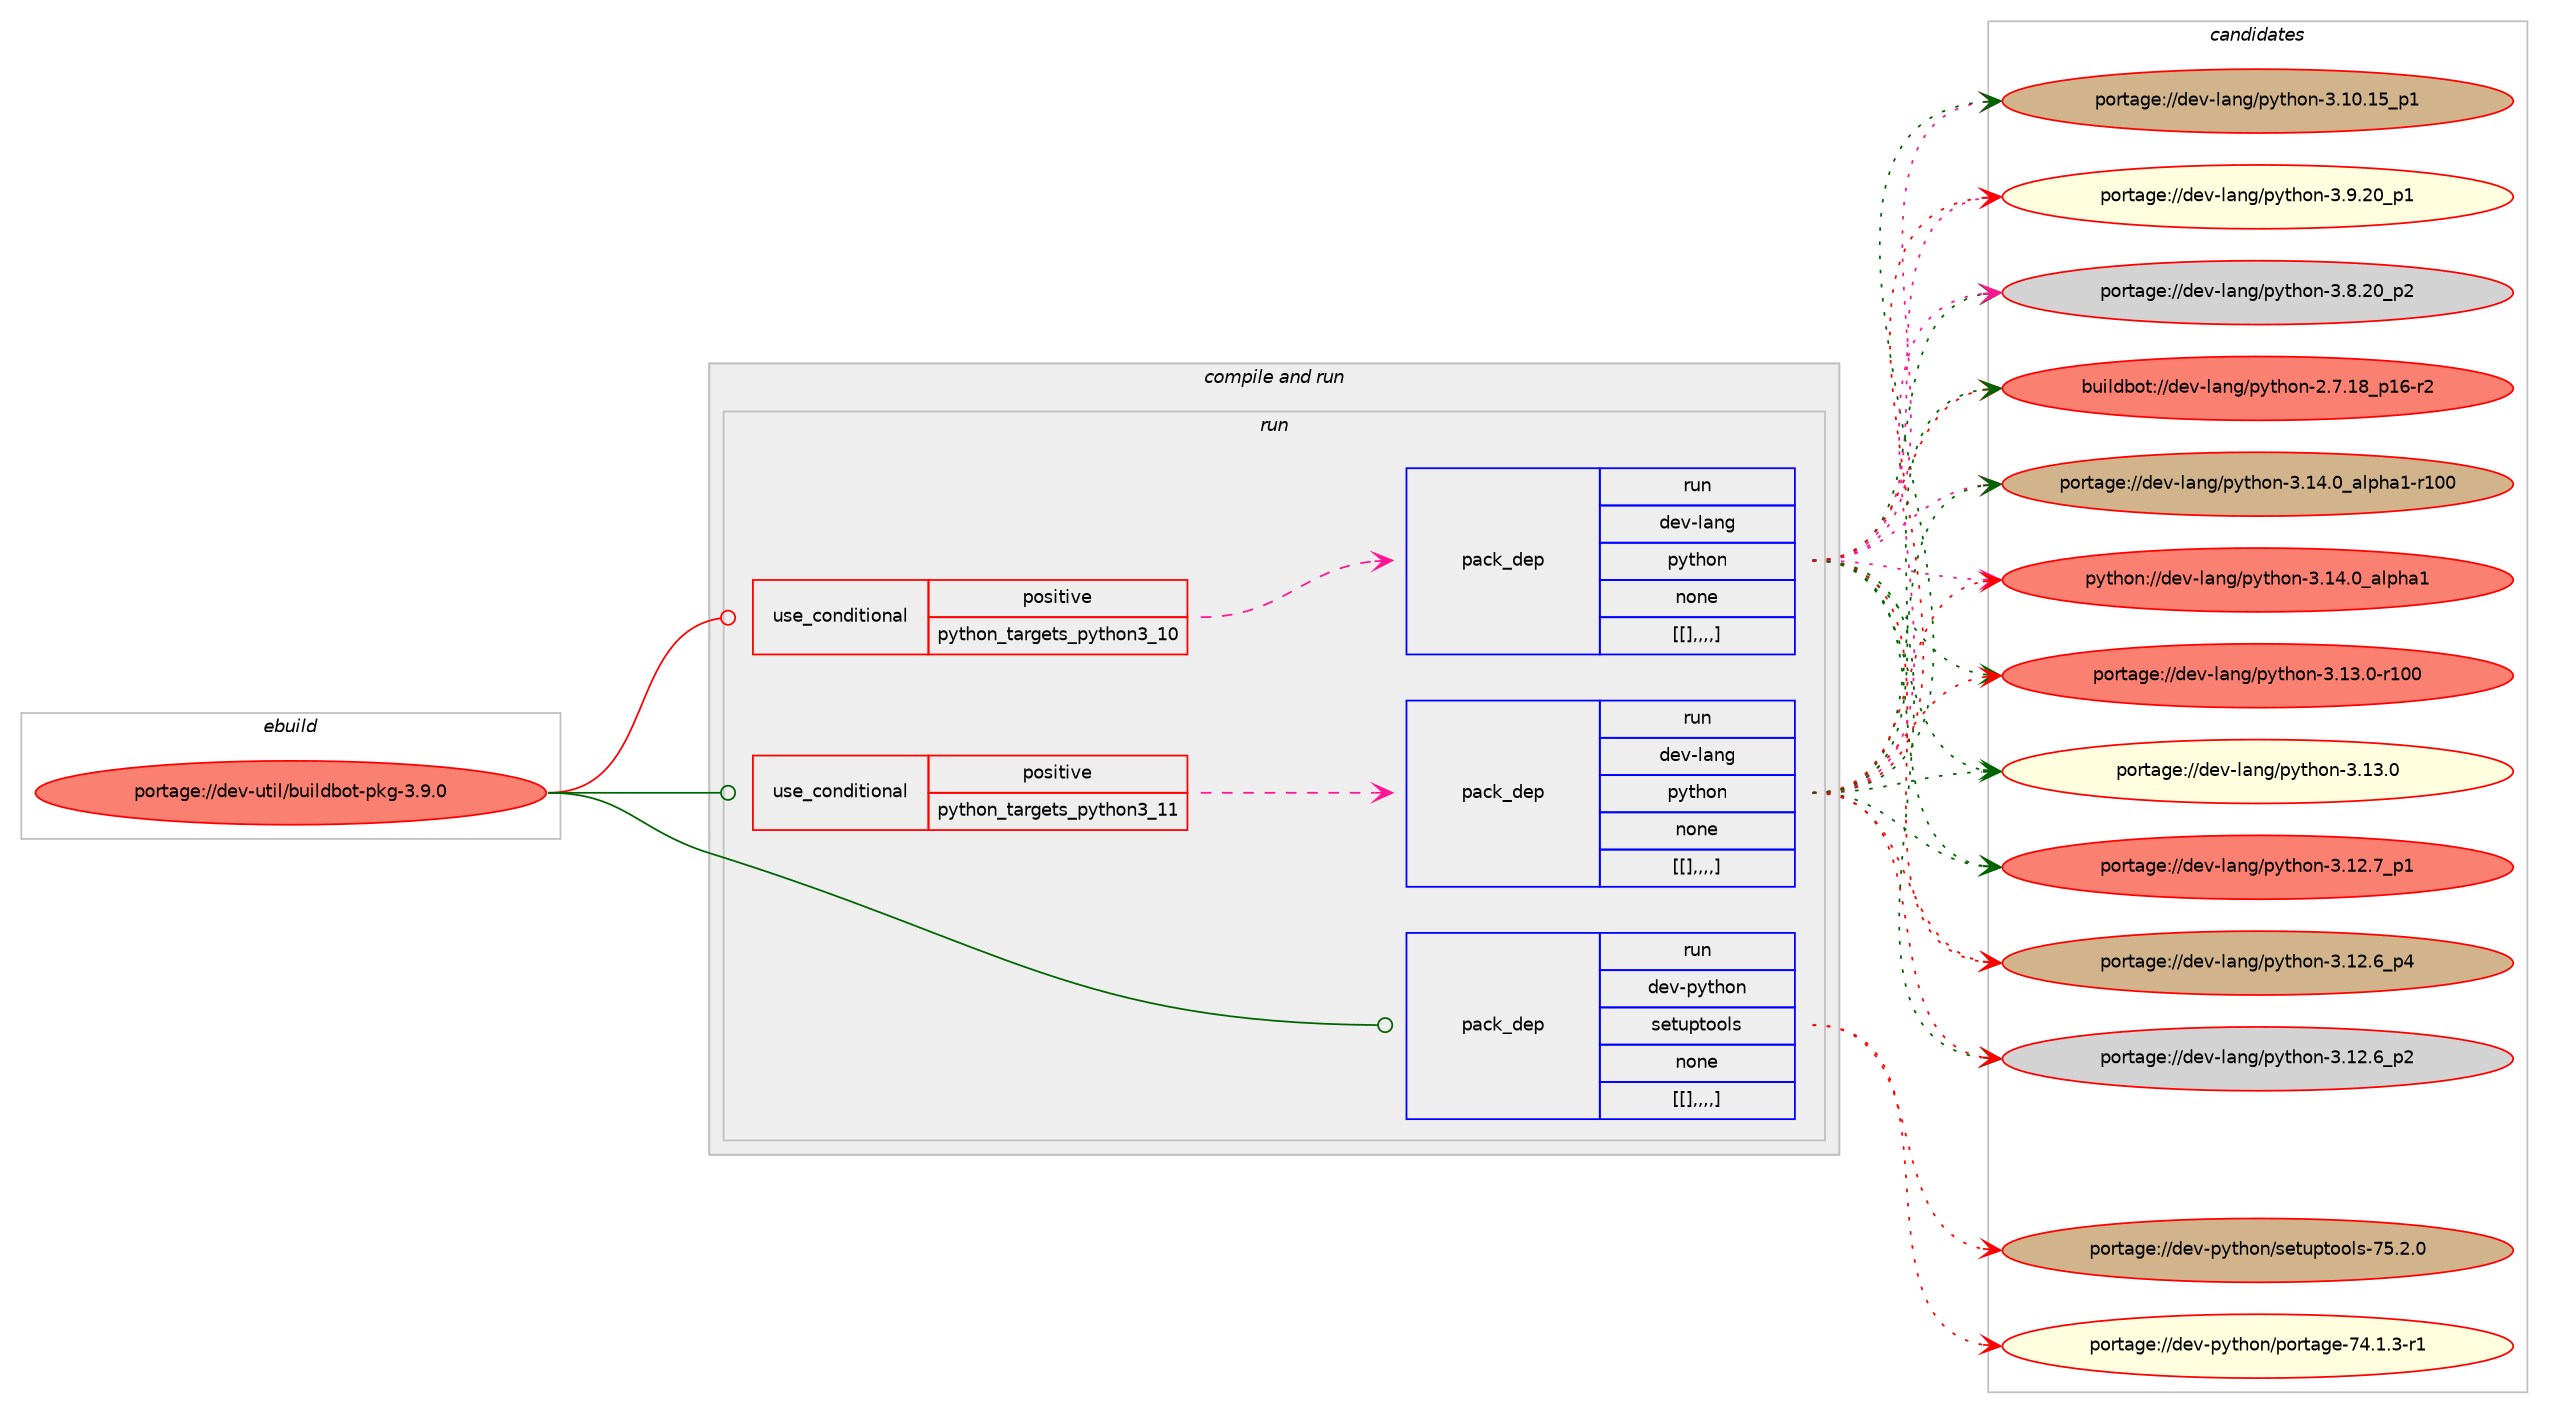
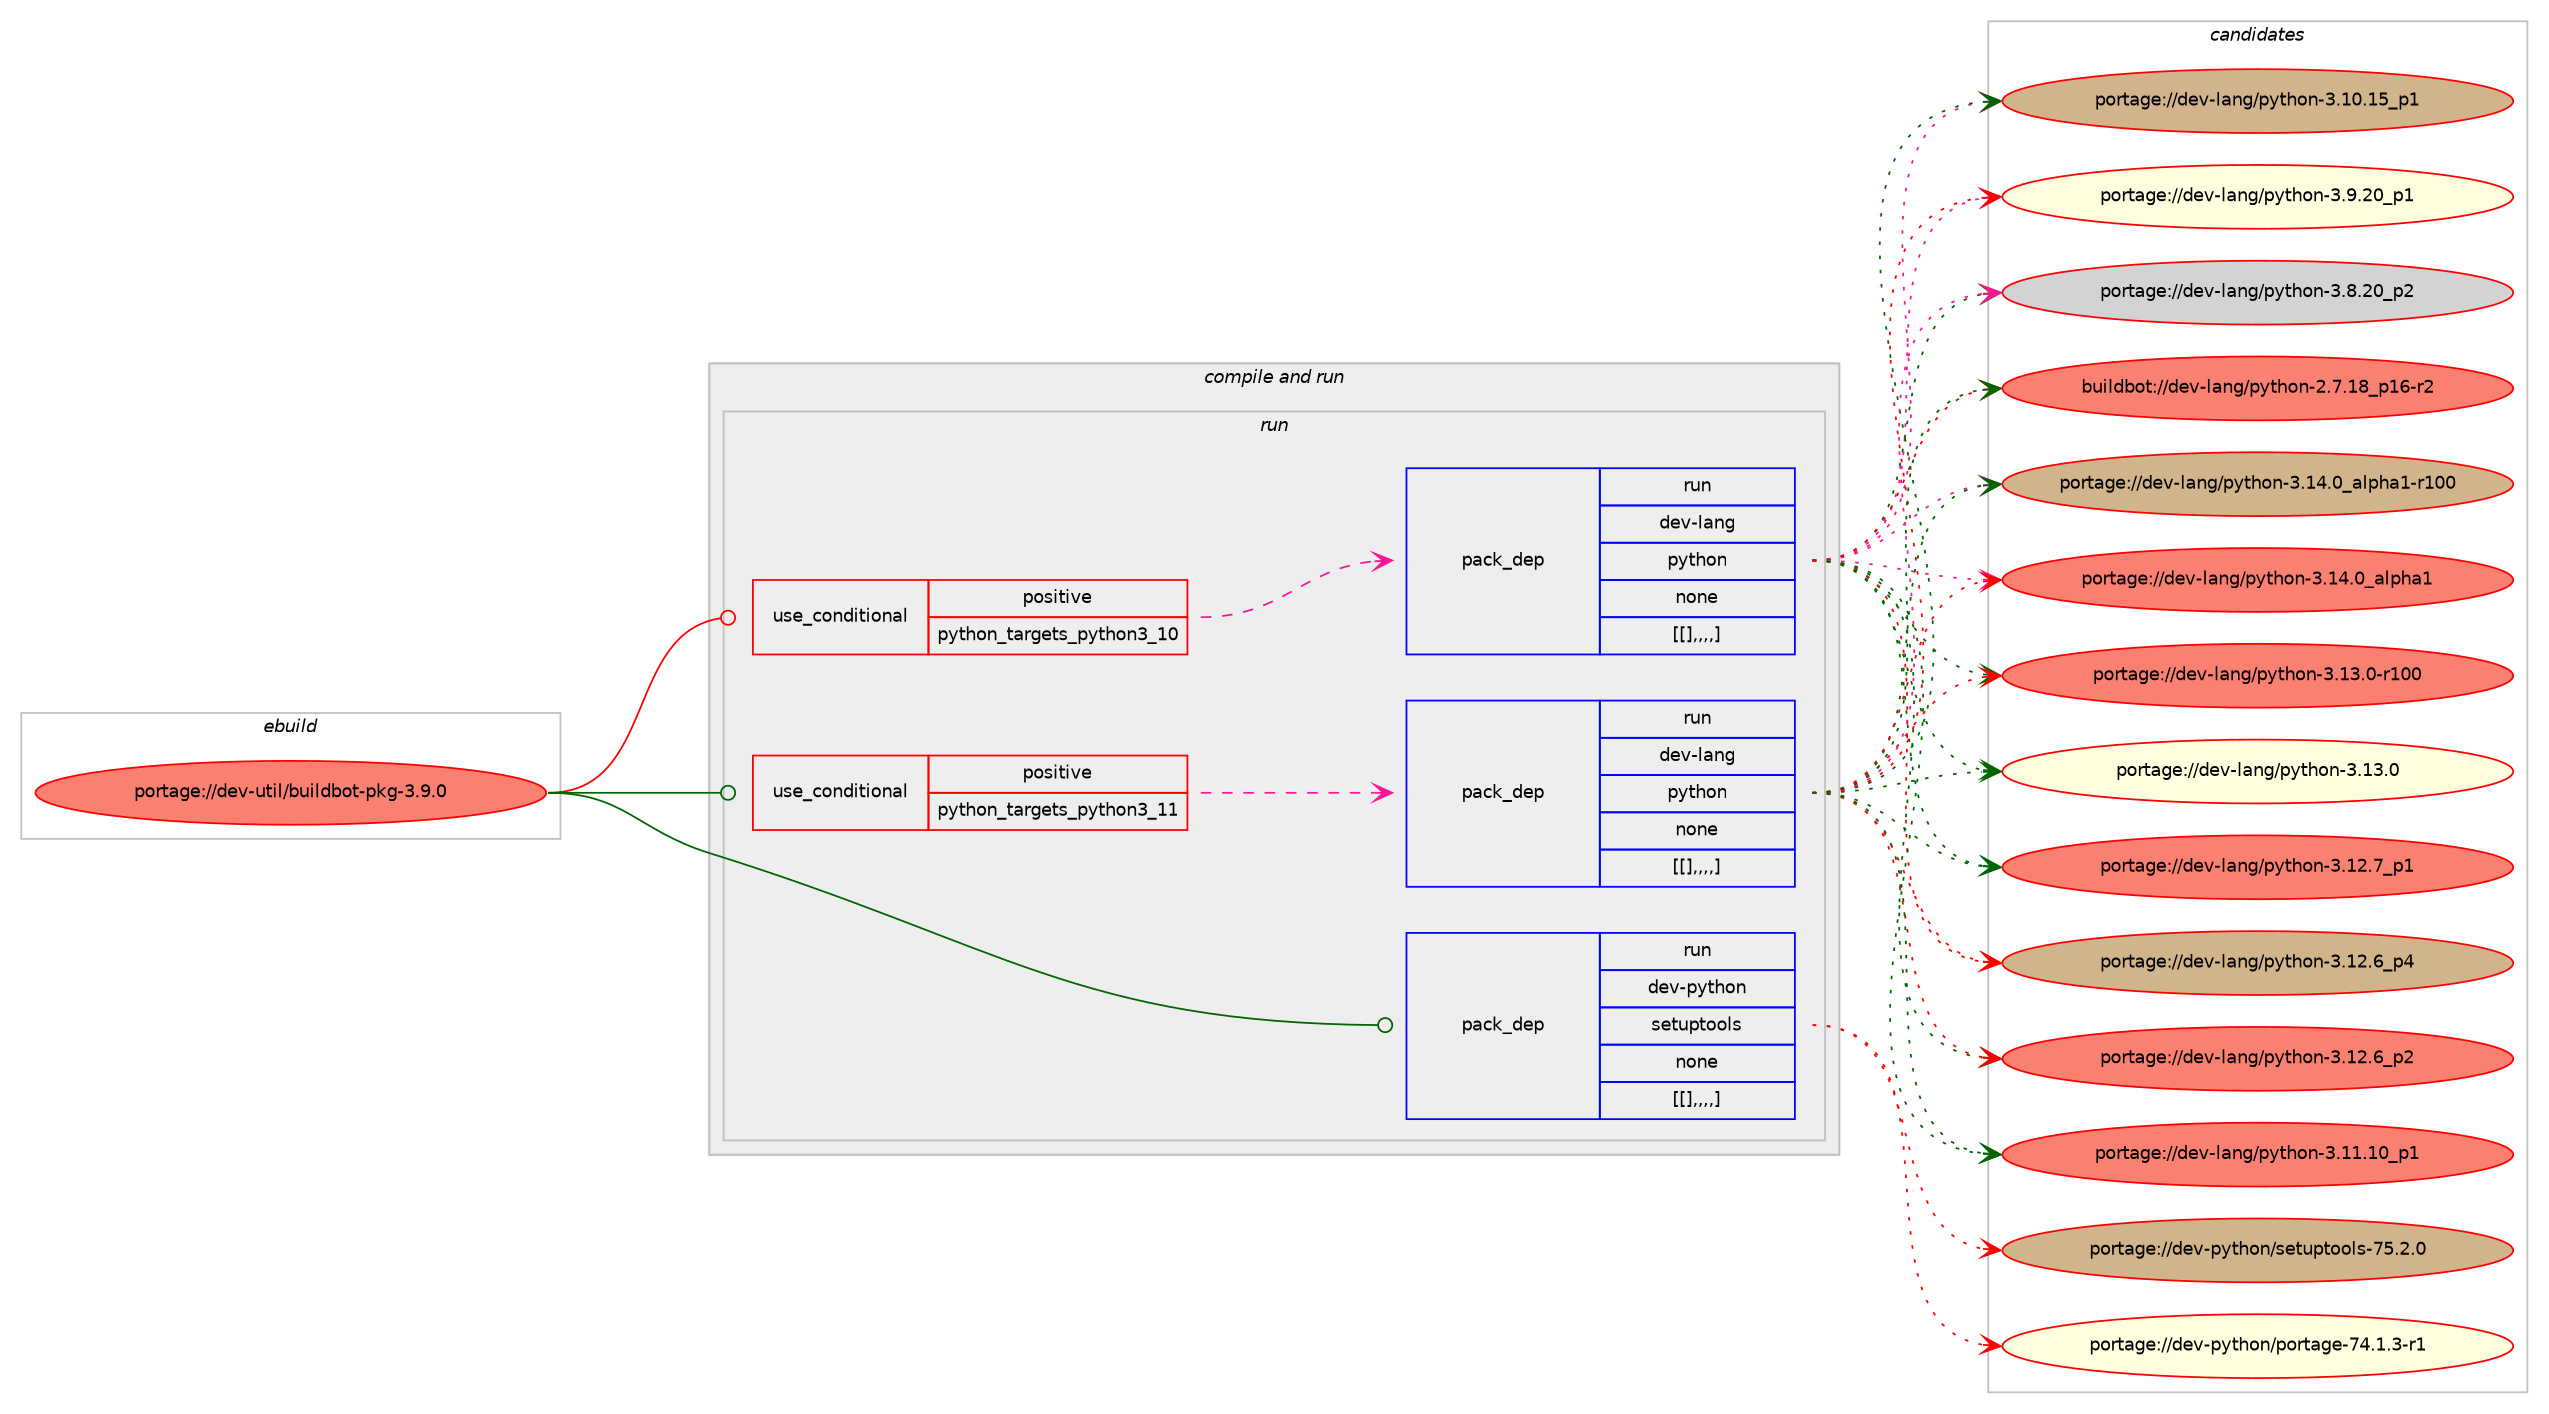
node "python://dev-lang/python-3.14.0_alpha1": label "python://dev-lang/python-3.14.0_alpha1" -> "portage://dev-lang/python-3.14.0_alpha1"
node "portage://dev-lang/python-3.12.6_p2": fillcolor lightgrey -> salmon
node "portage://dev-lang/python-3.11.10_p1": added
